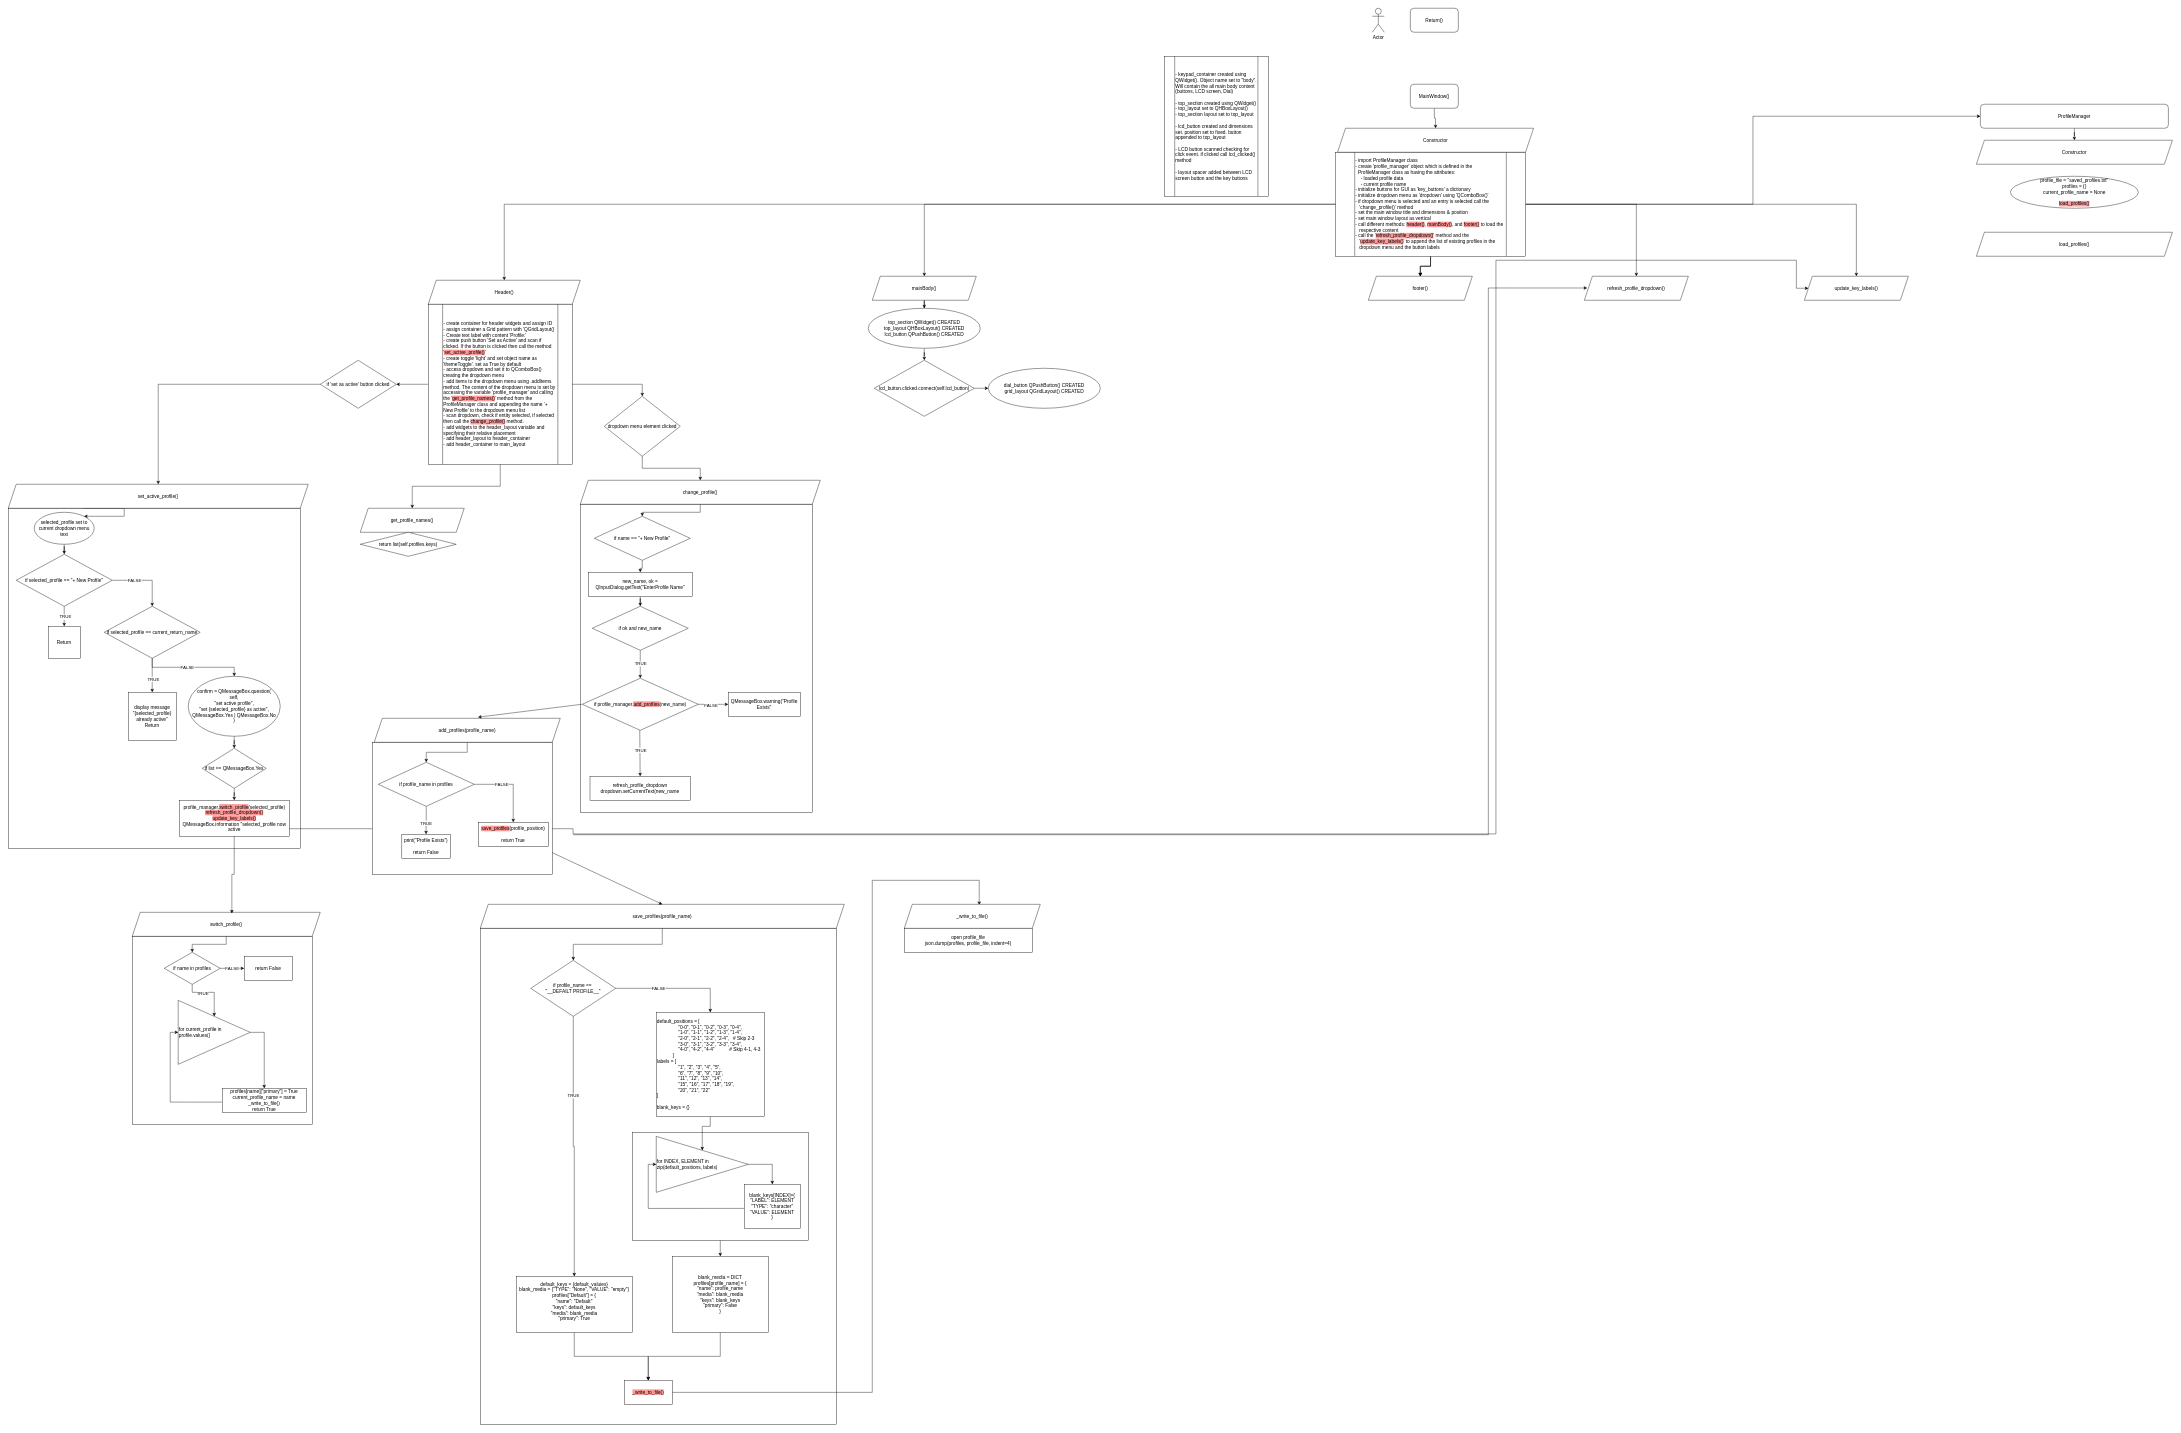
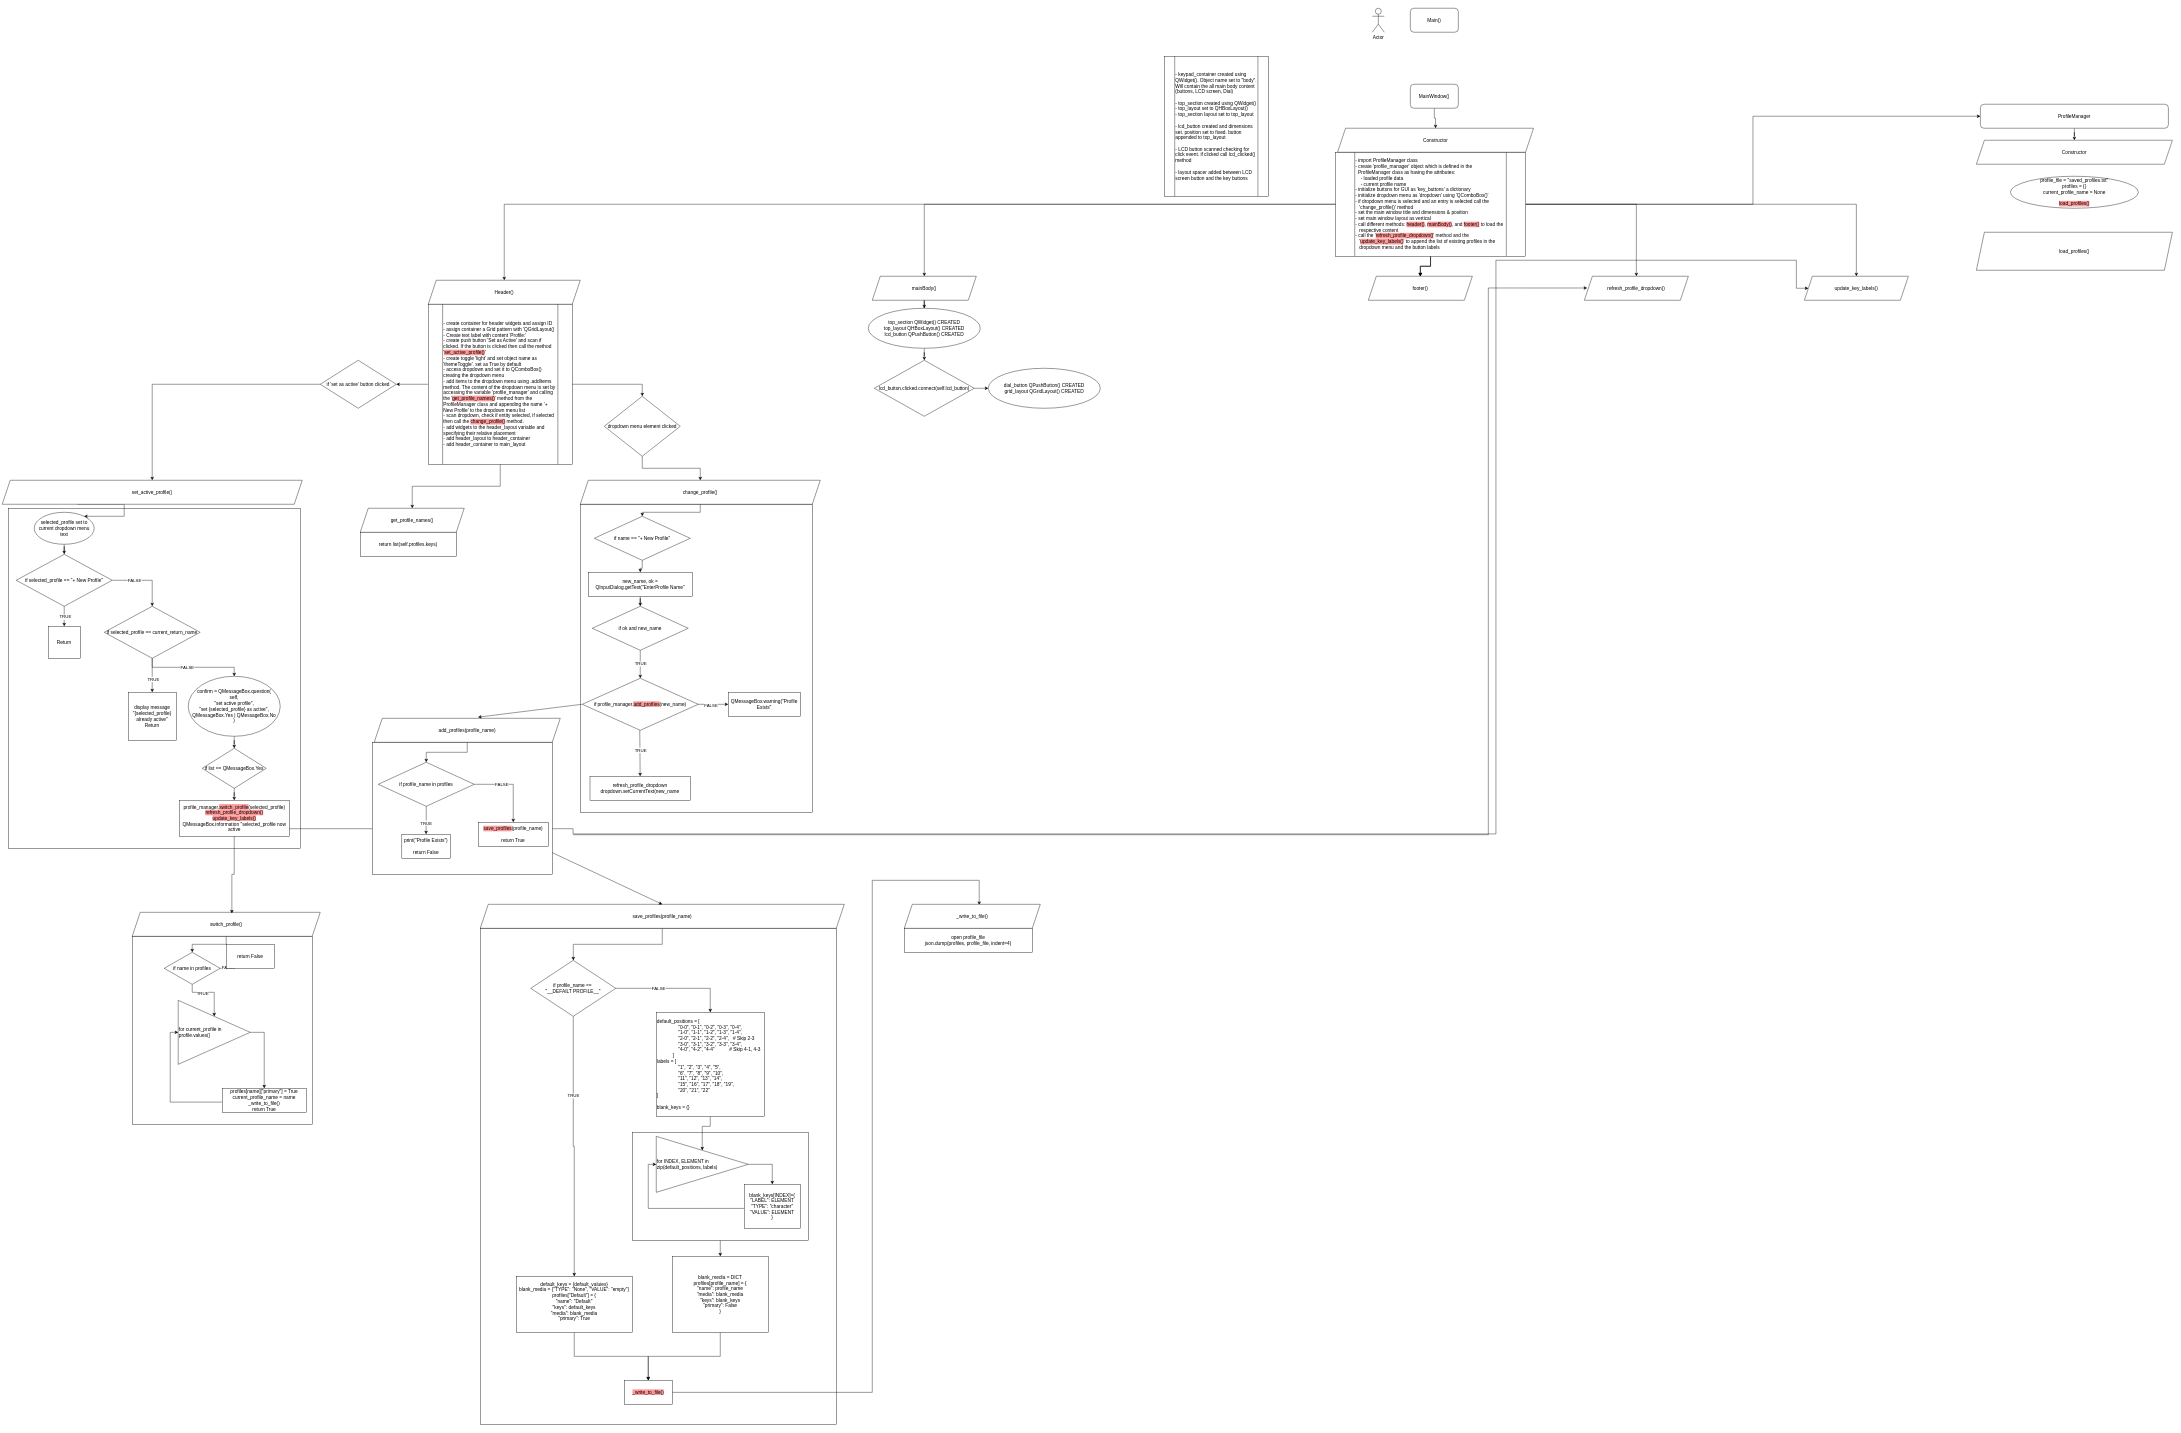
node "Return()": label "Return()" -> "Main()"
node "load_profiles()": size 196x24 -> 196x38
node "set_active_profile()": moved (158, 496) -> (152, 492)
node "return list(self.profiles.keys)": shape diamond -> rectangle
node "save_profiles(profile_position) return True": label "save_profiles(profile_position) return True" -> "save_profiles(profile_name) return True"
node "return False": moved (268, 968) -> (250, 956)
